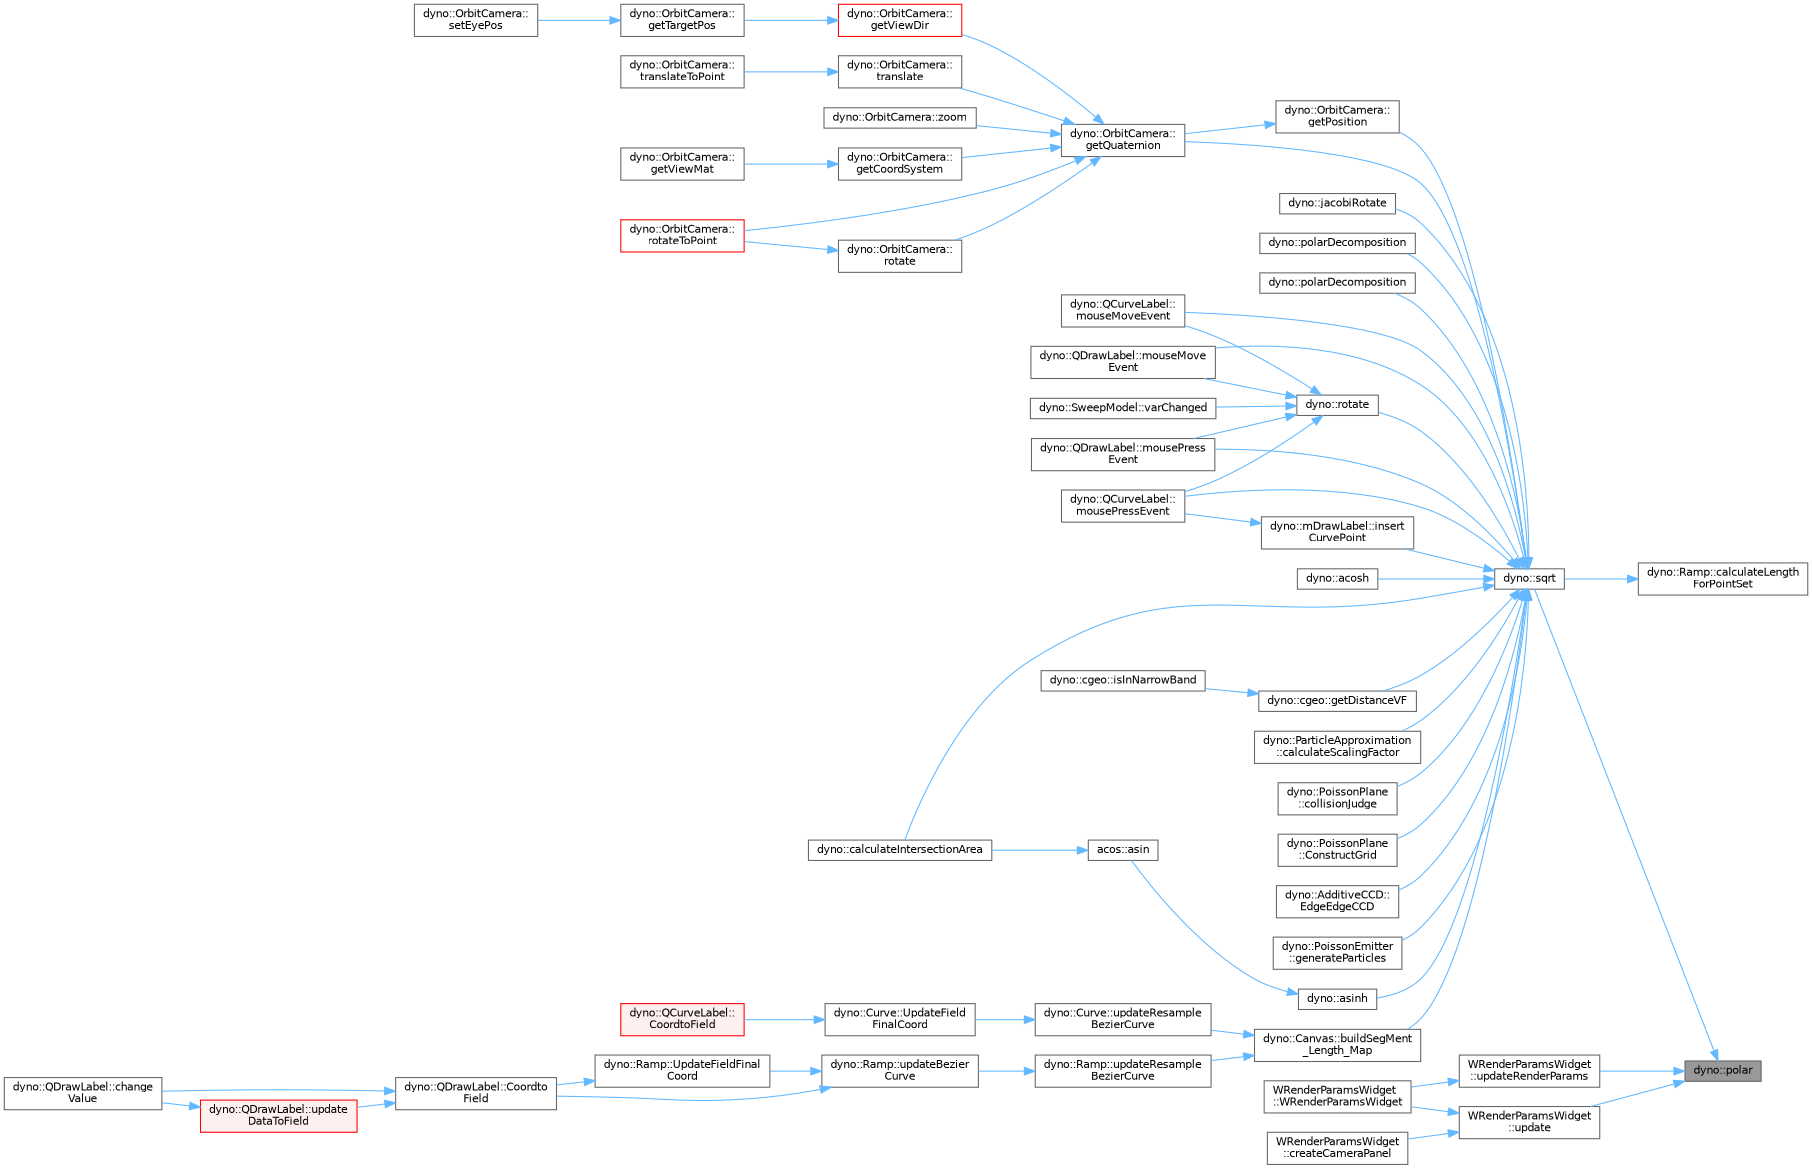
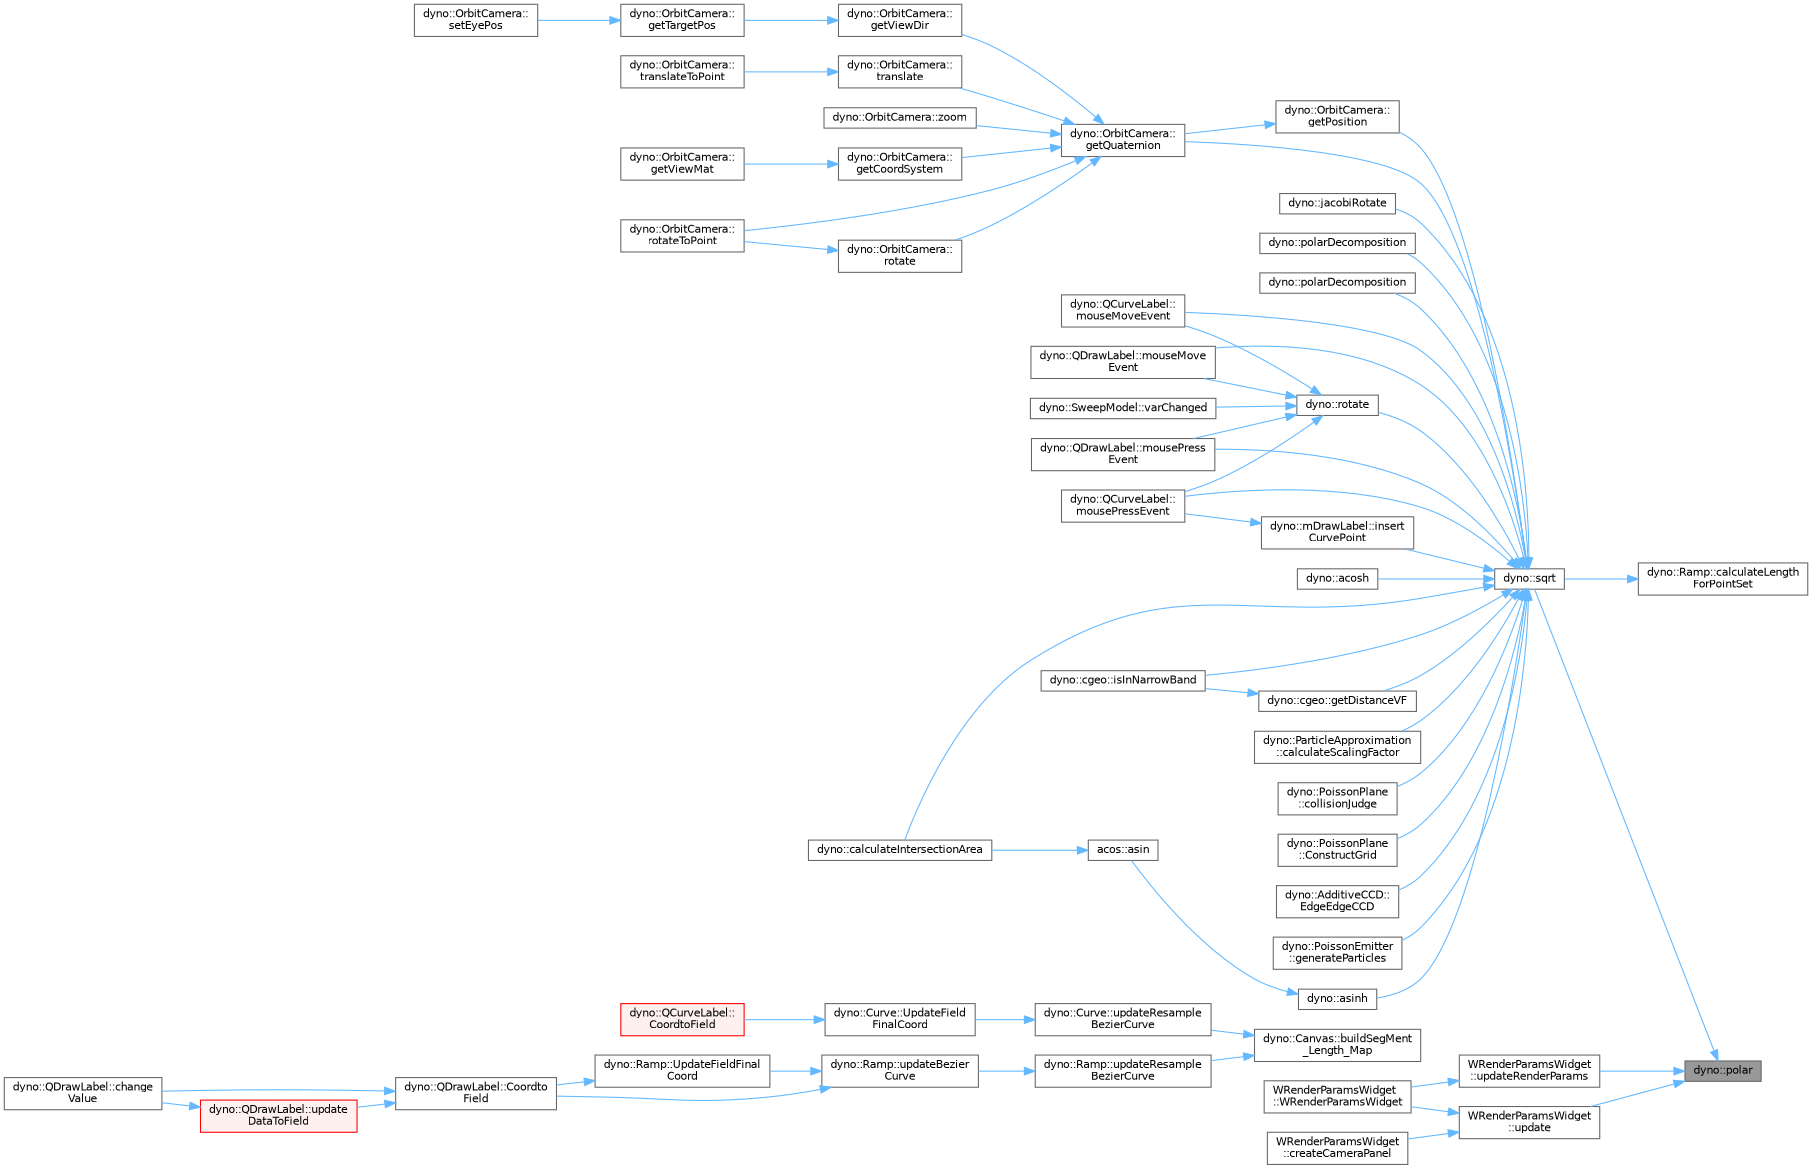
node "dyno::OrbitCamera:: getViewDir": color red -> grey40
node "dyno::OrbitCamera:: rotateToPoint": color red -> grey40
edge "dyno::Canvas::buildSegMent _Length_Map" -> "dyno::sqrt": now "dyno::cgeo::isInNarrowBand" -> "dyno::sqrt"
